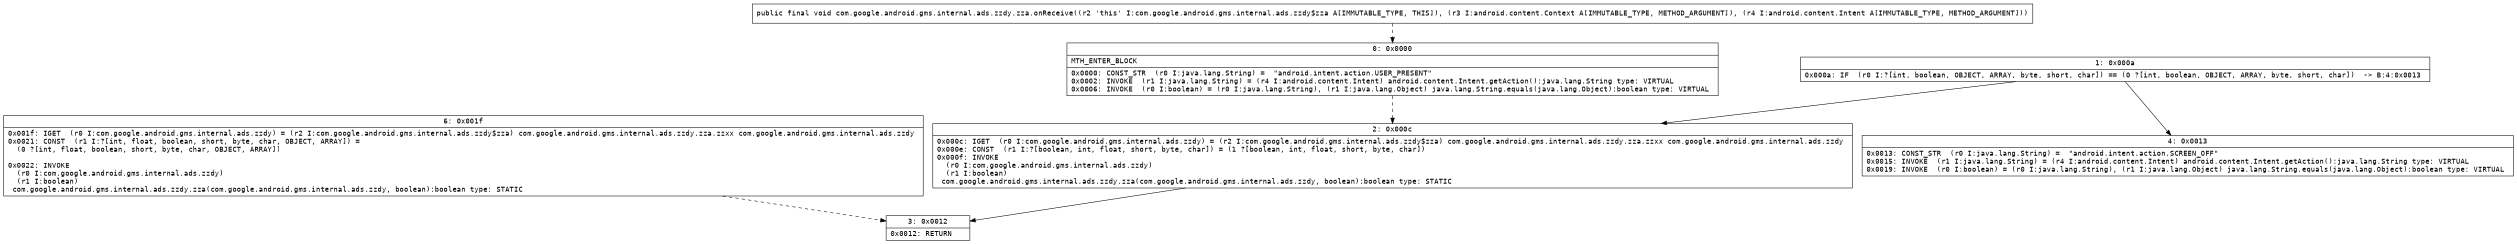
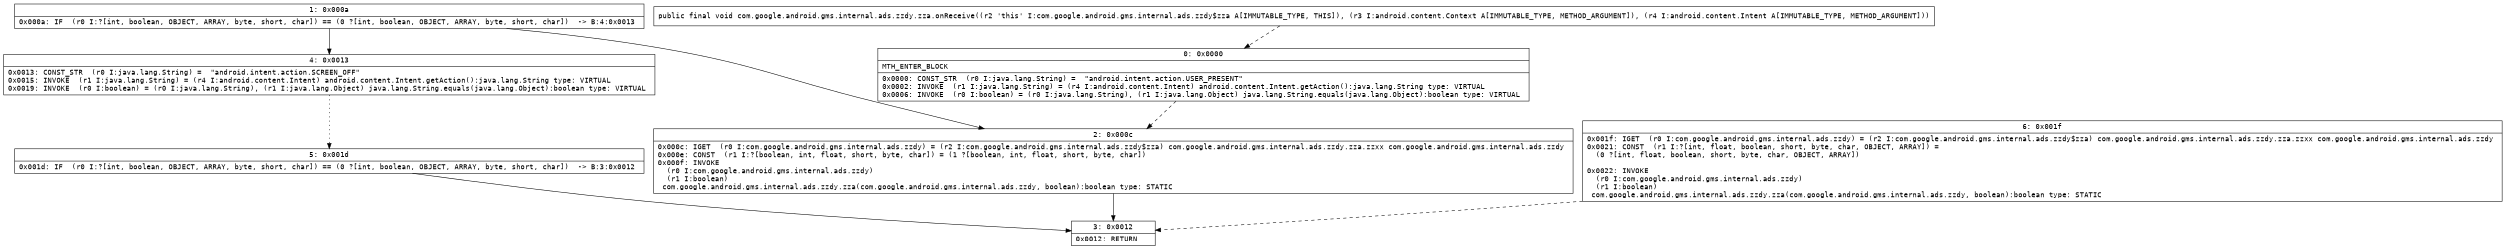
node "5: 0x001d": added
